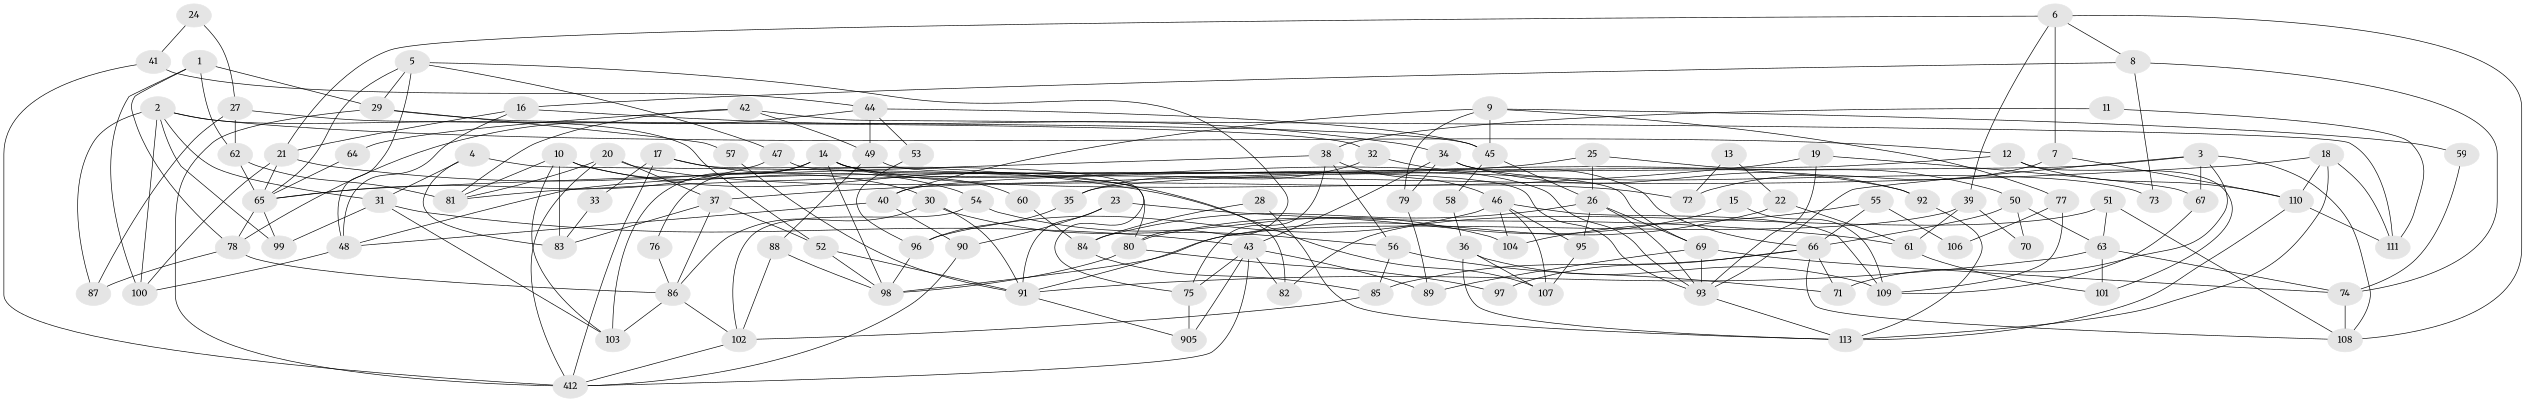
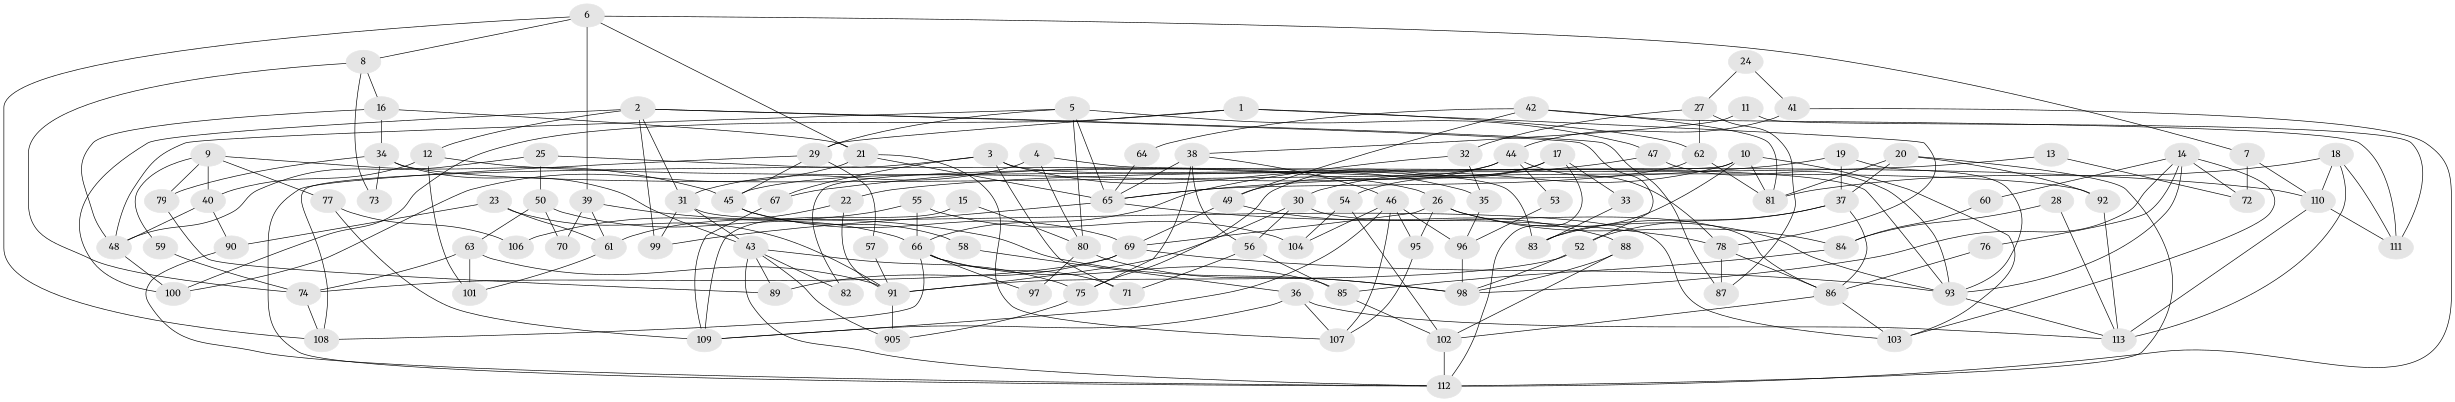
edge "45" -- "26": now "45" -- "69"
node "51": removed
node "412": label "412" -> "112"
